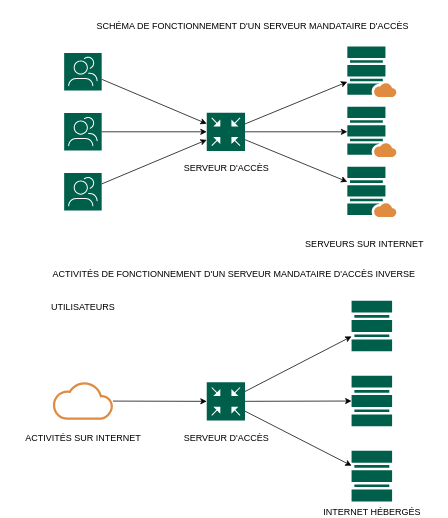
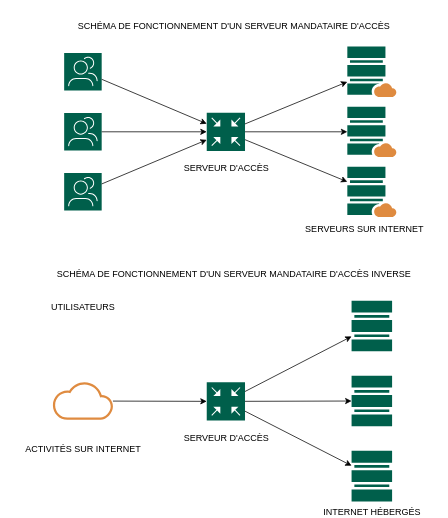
node "SCHÉMA DE FONCTIONNEMENT D'UN SERVEUR MANDATAIRE D'ACCÈS": moved (252, 27) -> (233, 27)
node "SERVEURS SUR INTERNET": moved (364, 244) -> (364, 229)
node "ACTIVITÉS DE FONCTIONNEMENT D'UN SERVEUR MANDATAIRE D'ACCÈS INVERSE": label "ACTIVITÉS DE FONCTIONNEMENT D'UN SERVEUR MANDATAIRE D'ACCÈS INVERSE" -> "SCHÉMA DE FONCTIONNEMENT D'UN SERVEUR MANDATAIRE D'ACCÈS INVERSE"
node "ACTIVITÉS SUR INTERNET": moved (83, 437) -> (83, 449)
